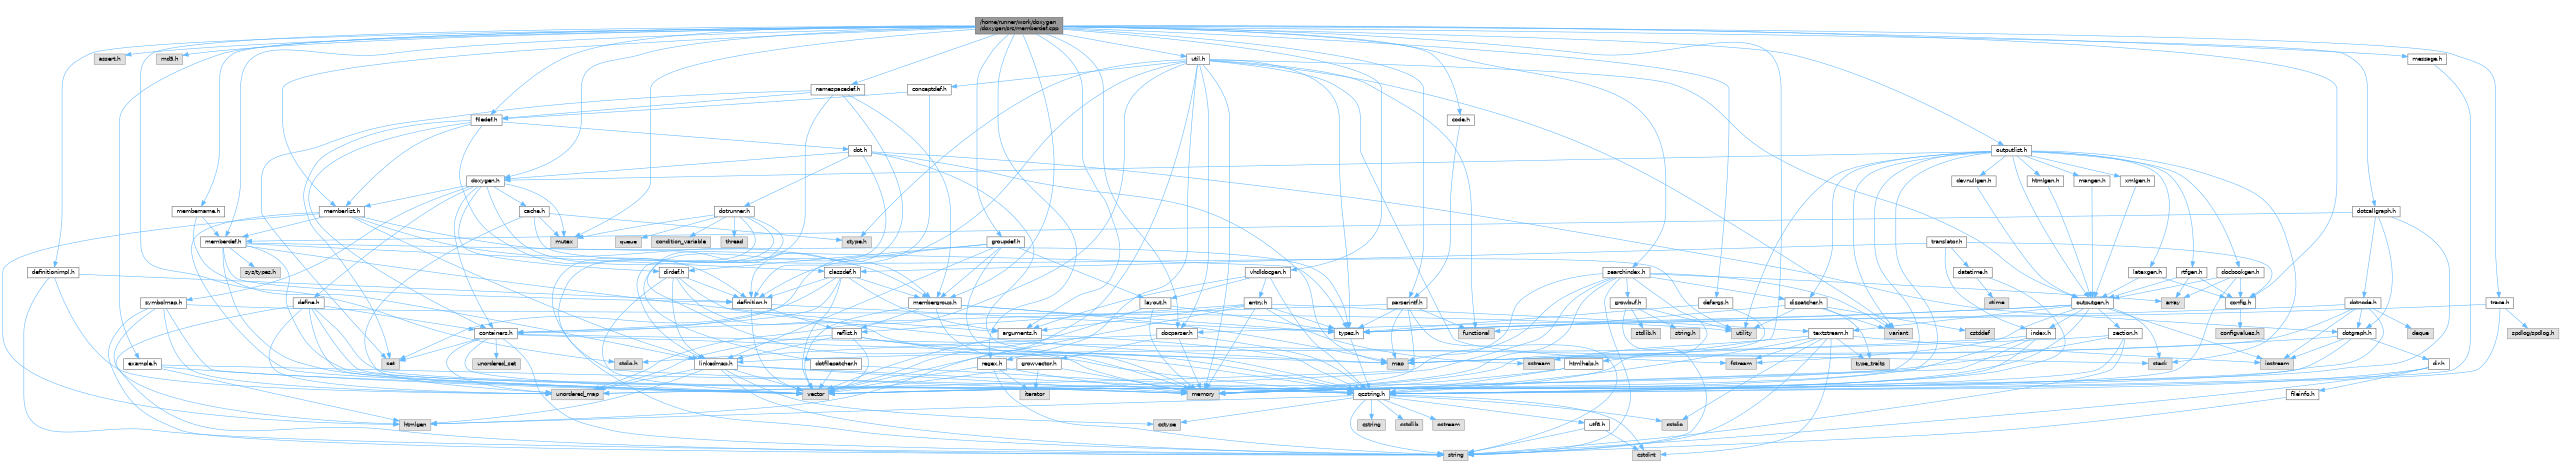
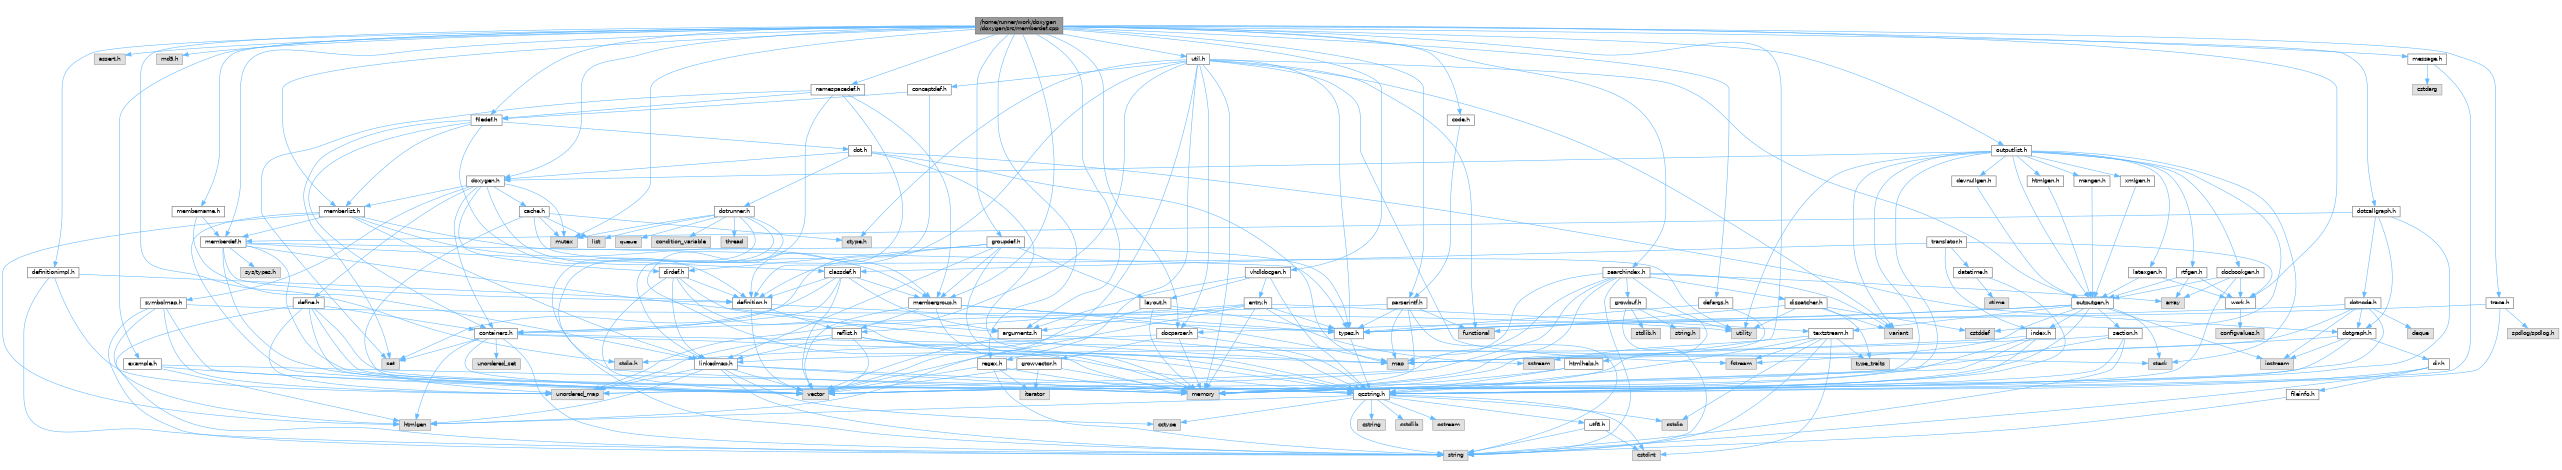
node "cstdarg": added
edge "outputlist.h" -> "dispatcher.h": now "outputlist.h" -> "cstddef"
node "list": added
node "config.h": label "config.h" -> "work.h"
edge "textstream.h" -> "iostream": removed
node "dotfilepatcher.h": removed
edge "containers.h" -> "unordered_map": now "containers.h" -> "htmlgen"
